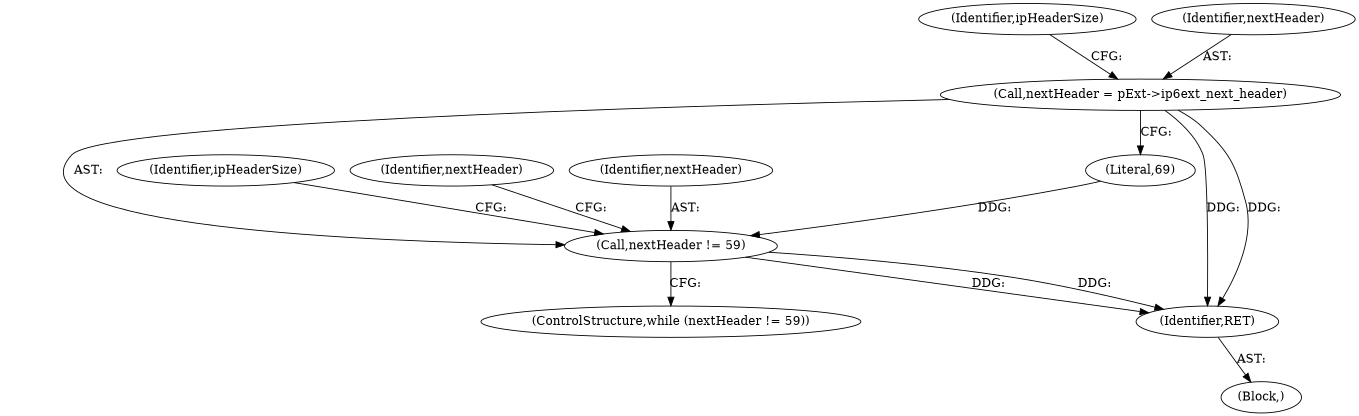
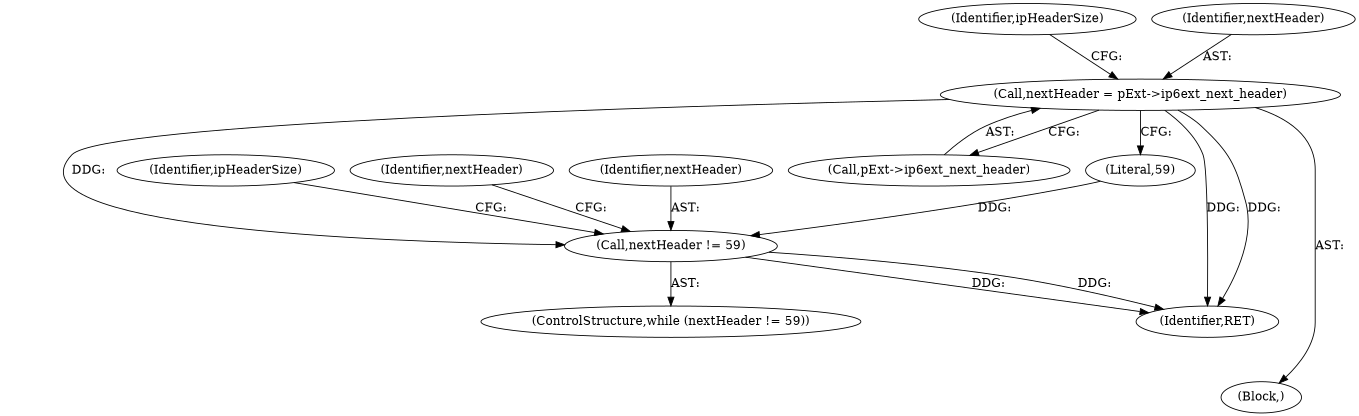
edge "(Call,nextHeader = pExt->ip6ext_next_header)" -> "(Call,nextHeader != 59)": label "AST: " -> "DDG: "
node "(Call,pExt->ip6ext_next_header)": added
node "(Literal,69)": label "(Literal,69)" -> "(Literal,59)"
edge "(Call,nextHeader != 59)" -> "(ControlStructure,while (nextHeader != 59))": label "CFG: " -> "AST: "
edge "(Identifier,RET)" -> "(Block,)": now "(Call,nextHeader = pExt->ip6ext_next_header)" -> "(Block,)"
